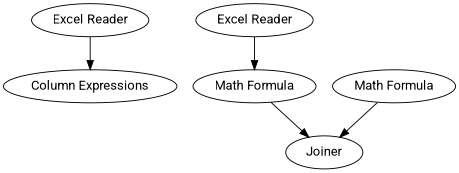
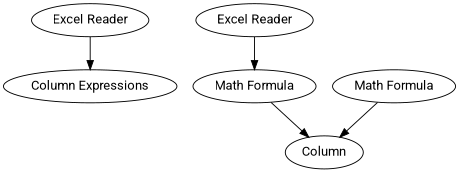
node "Joiner": label "Joiner" -> "Column"
